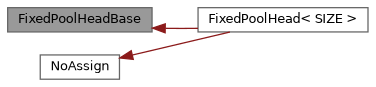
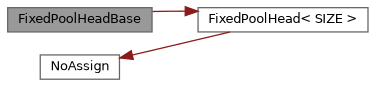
edge "FixedPoolHead< SIZE >" -> "FixedPoolHeadBase": reversed
